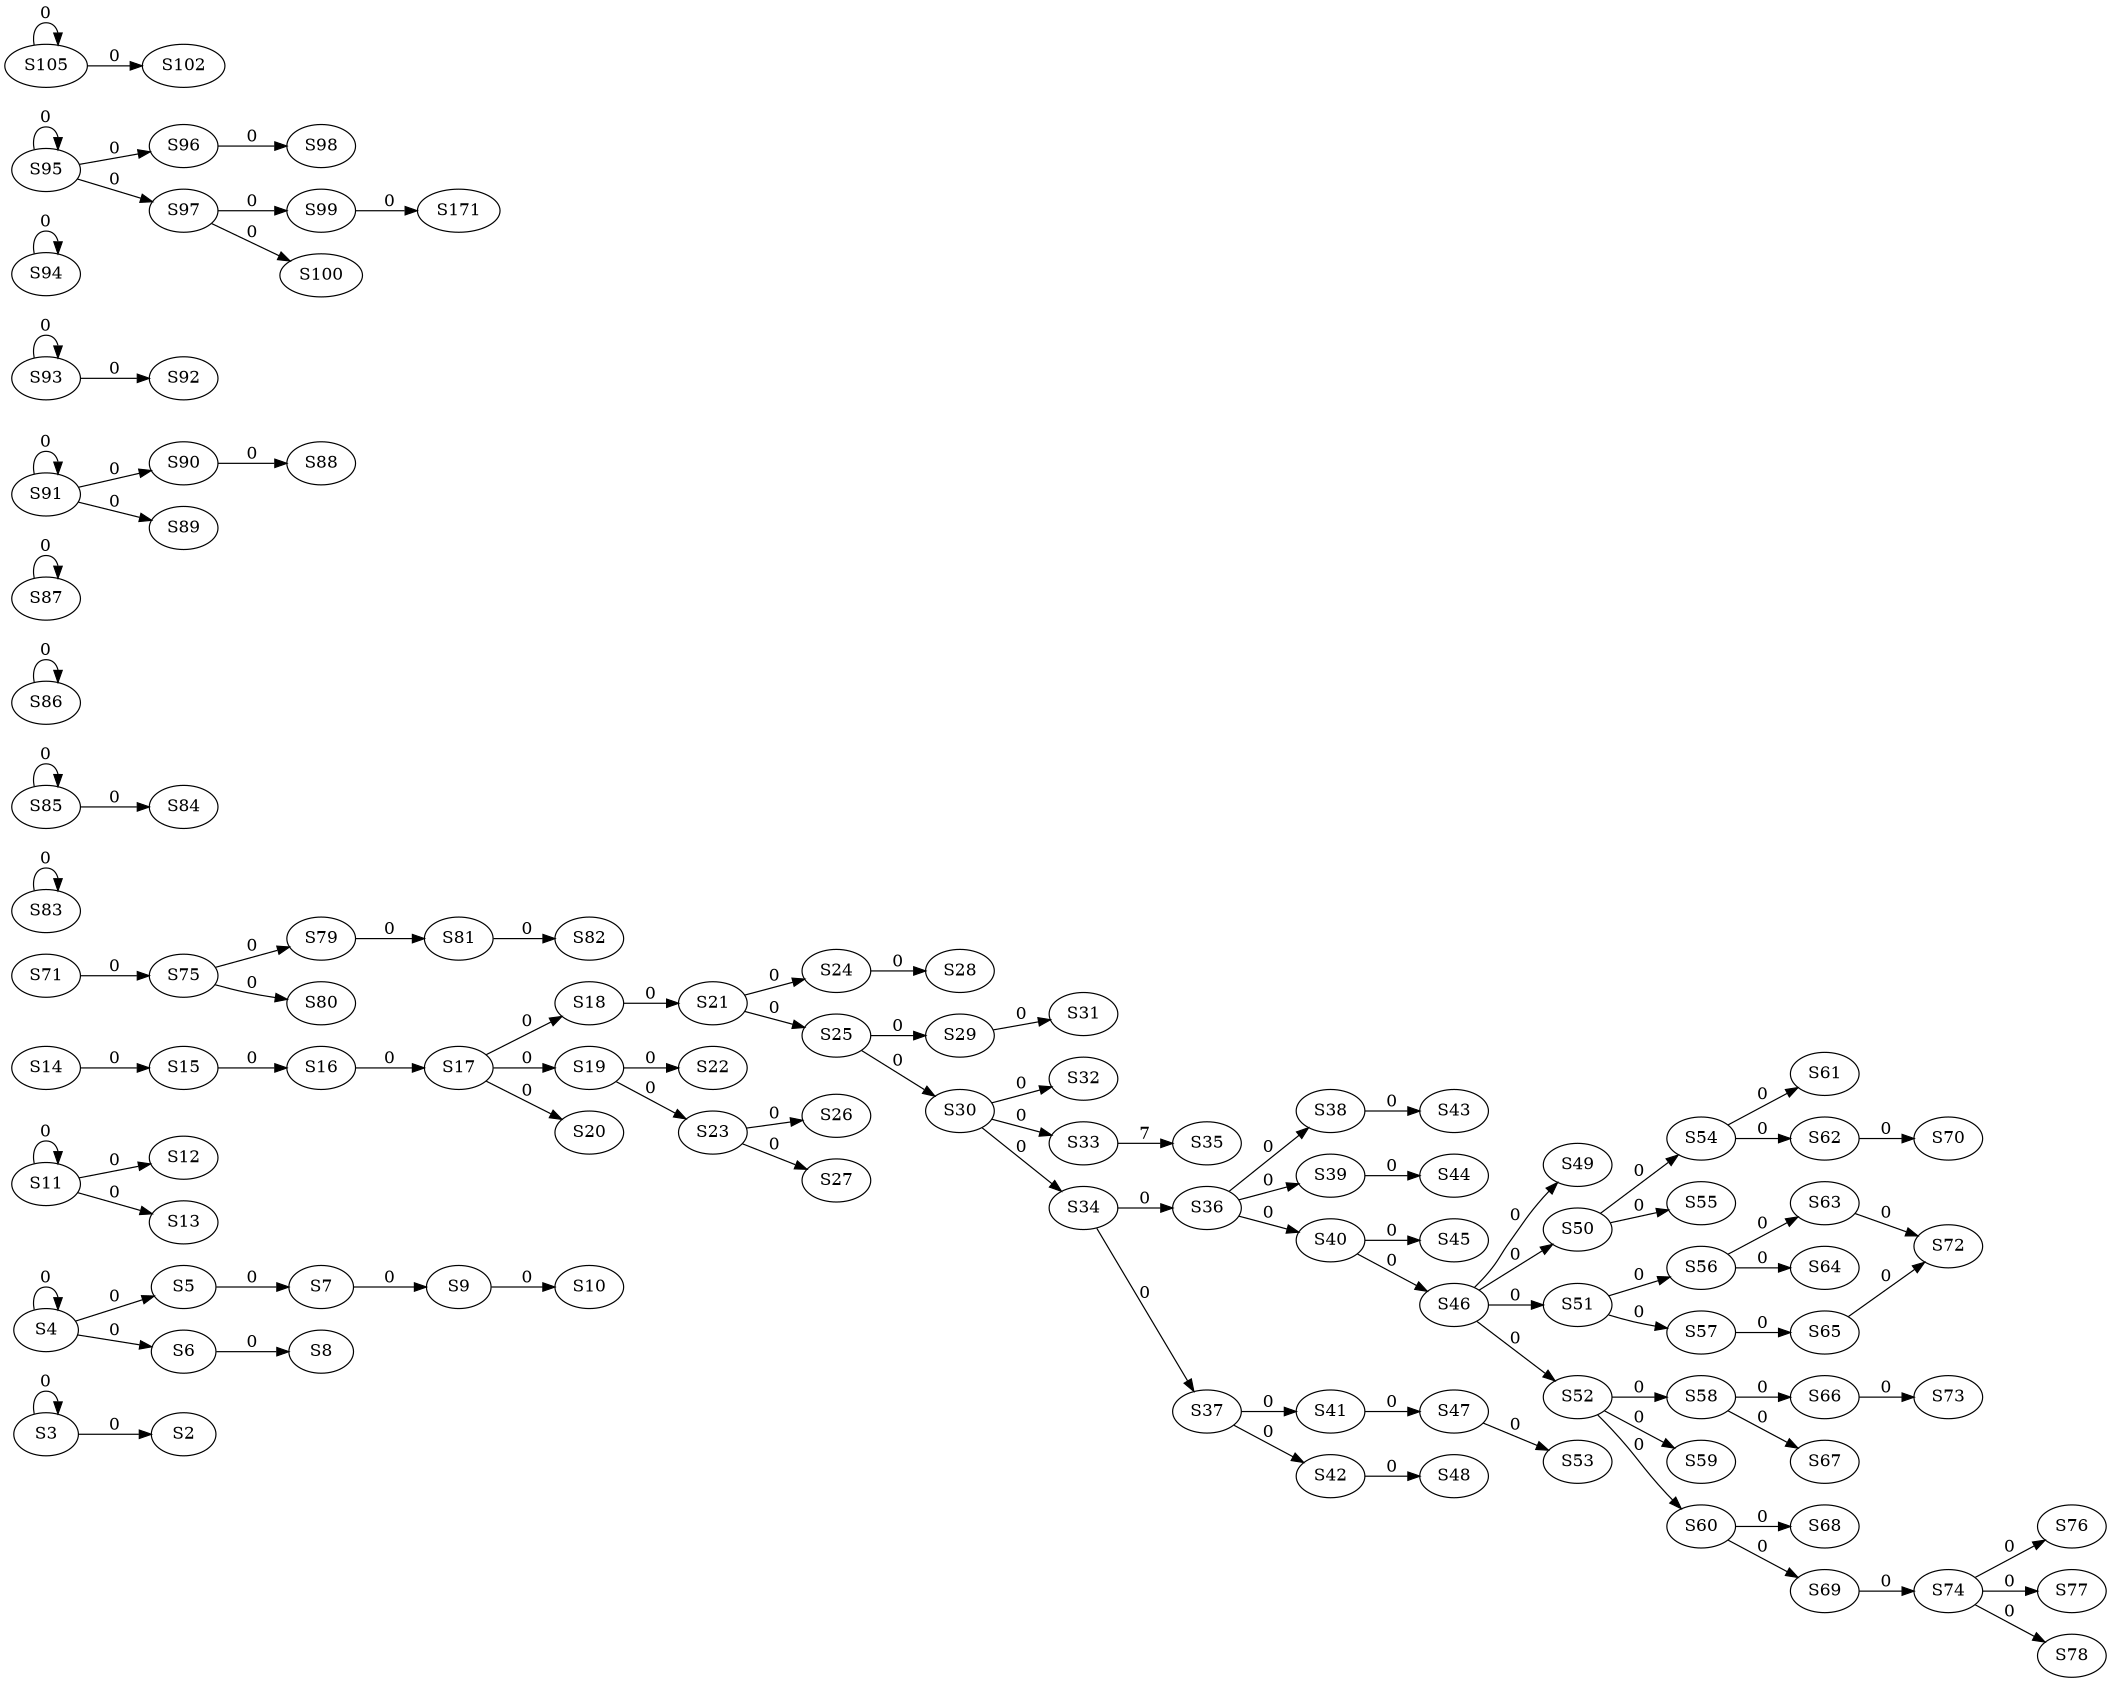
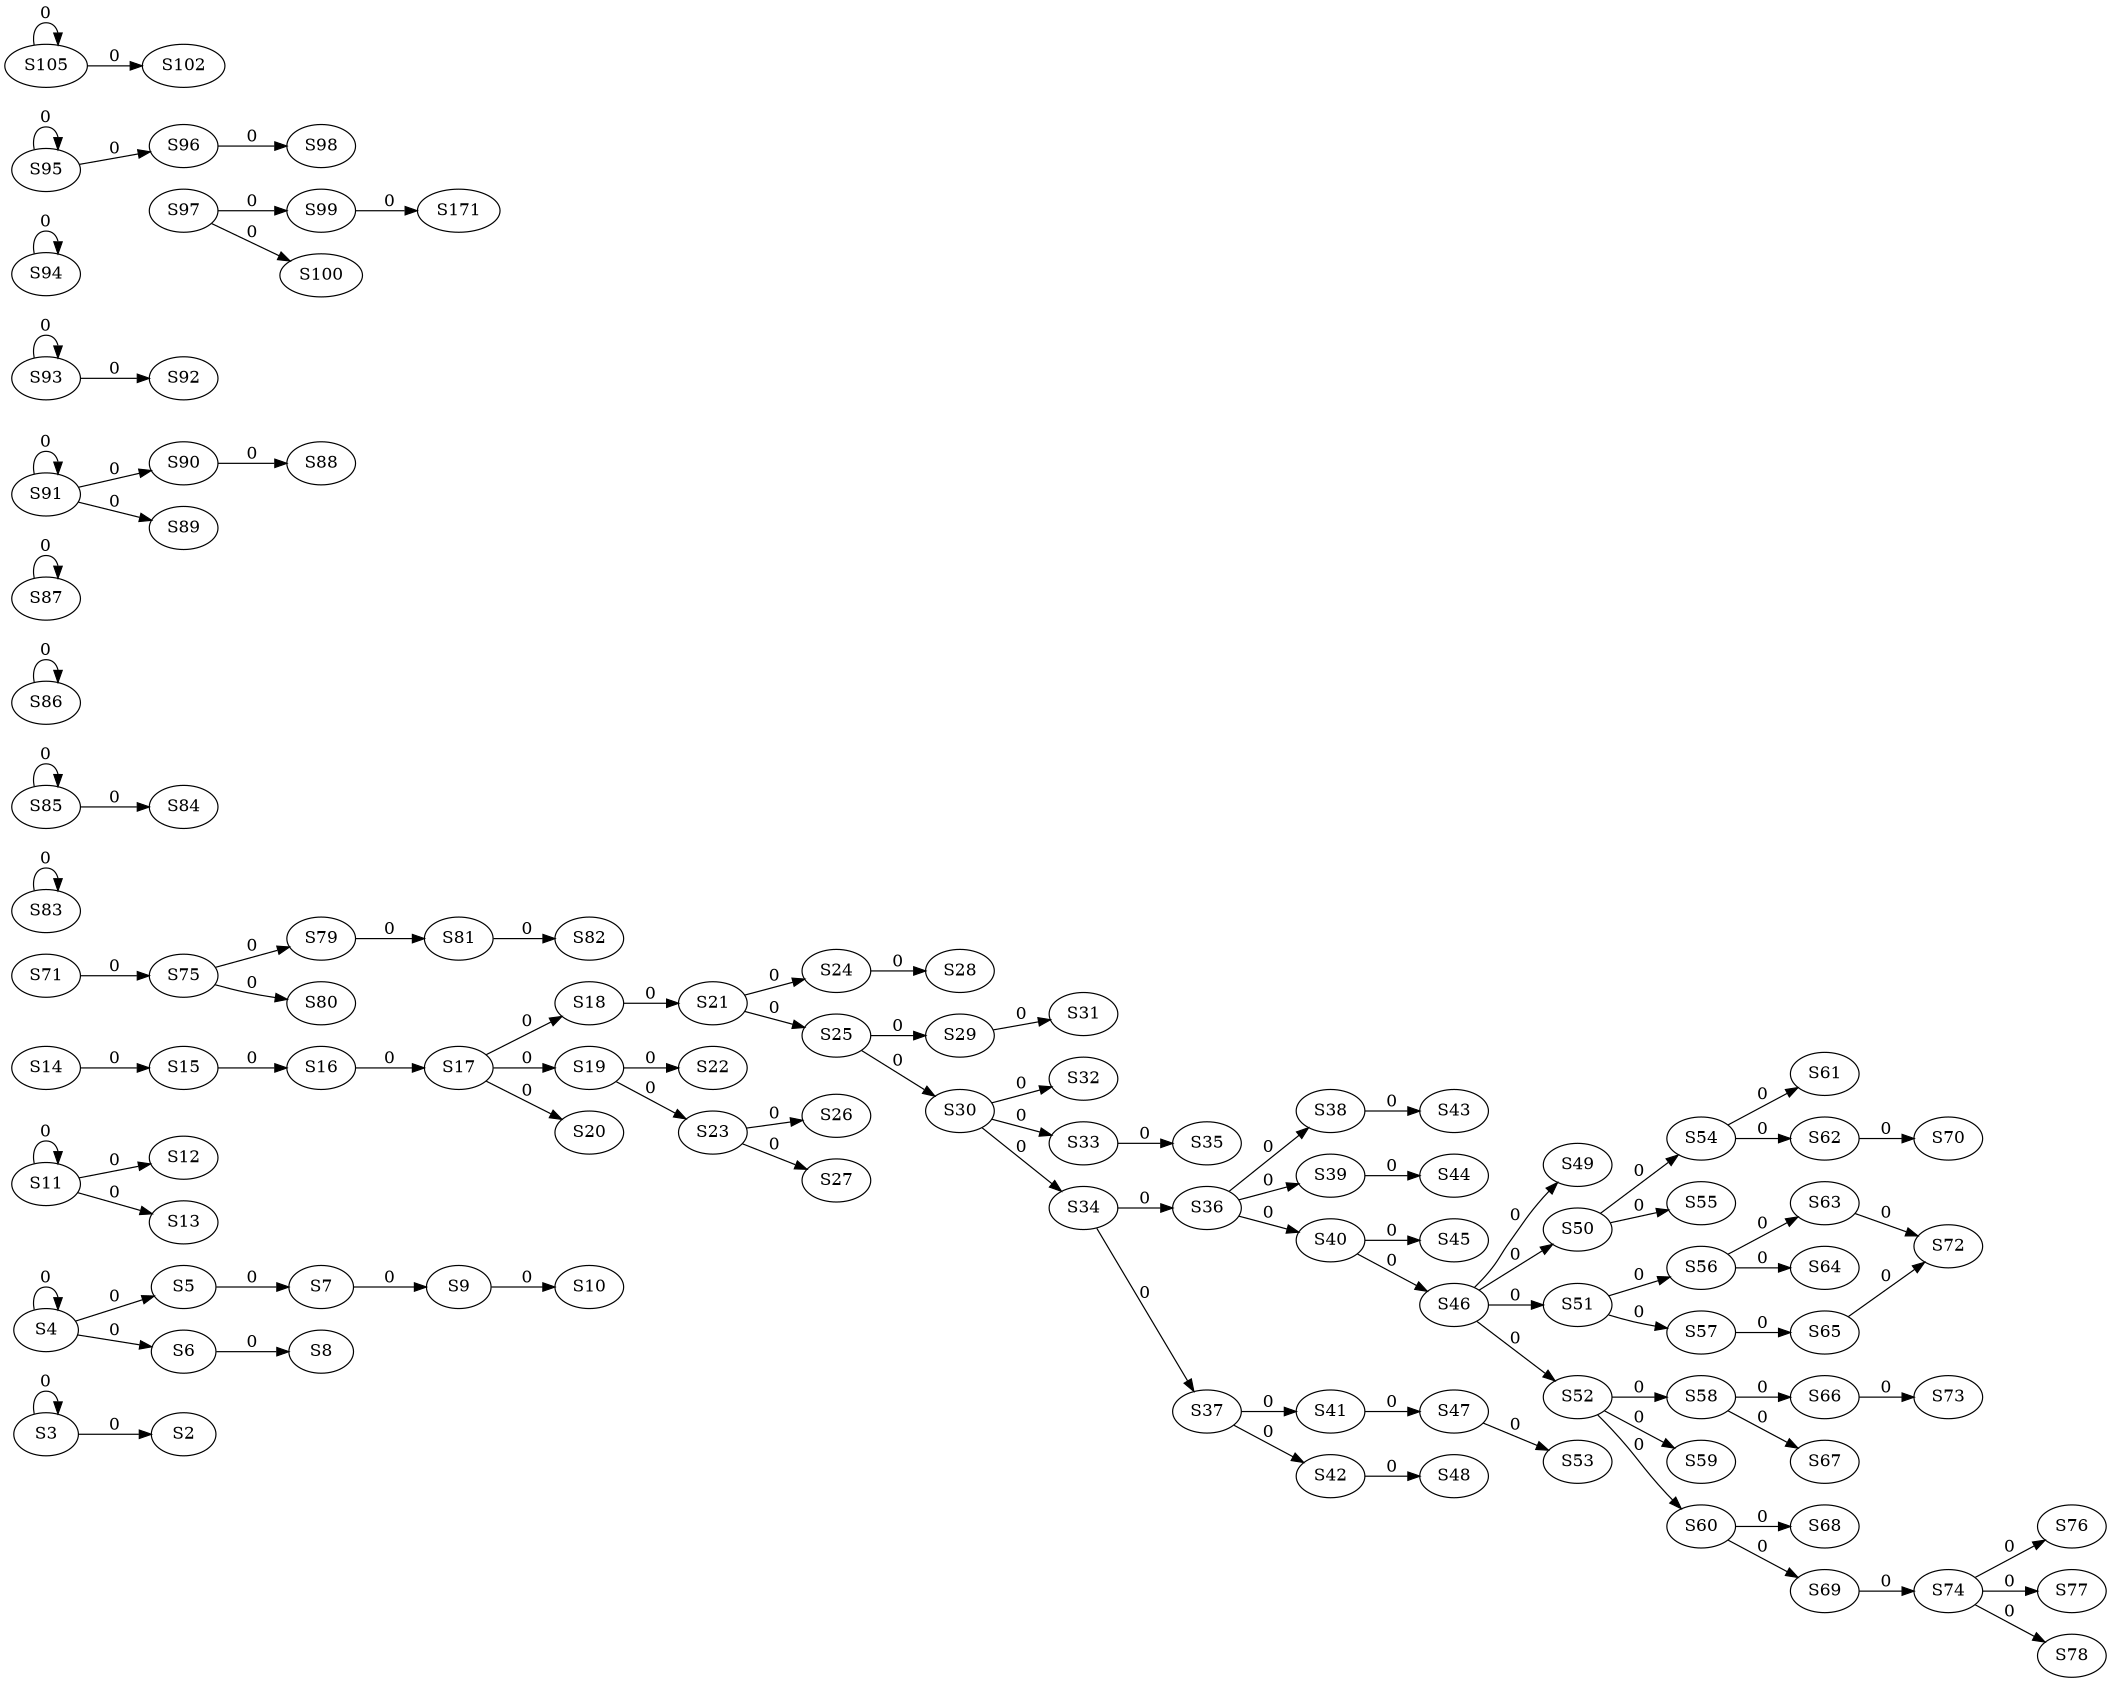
edge "S95" -> "S97": removed, label "0"
edge "S33" -> "S35": label "7" -> "0"
